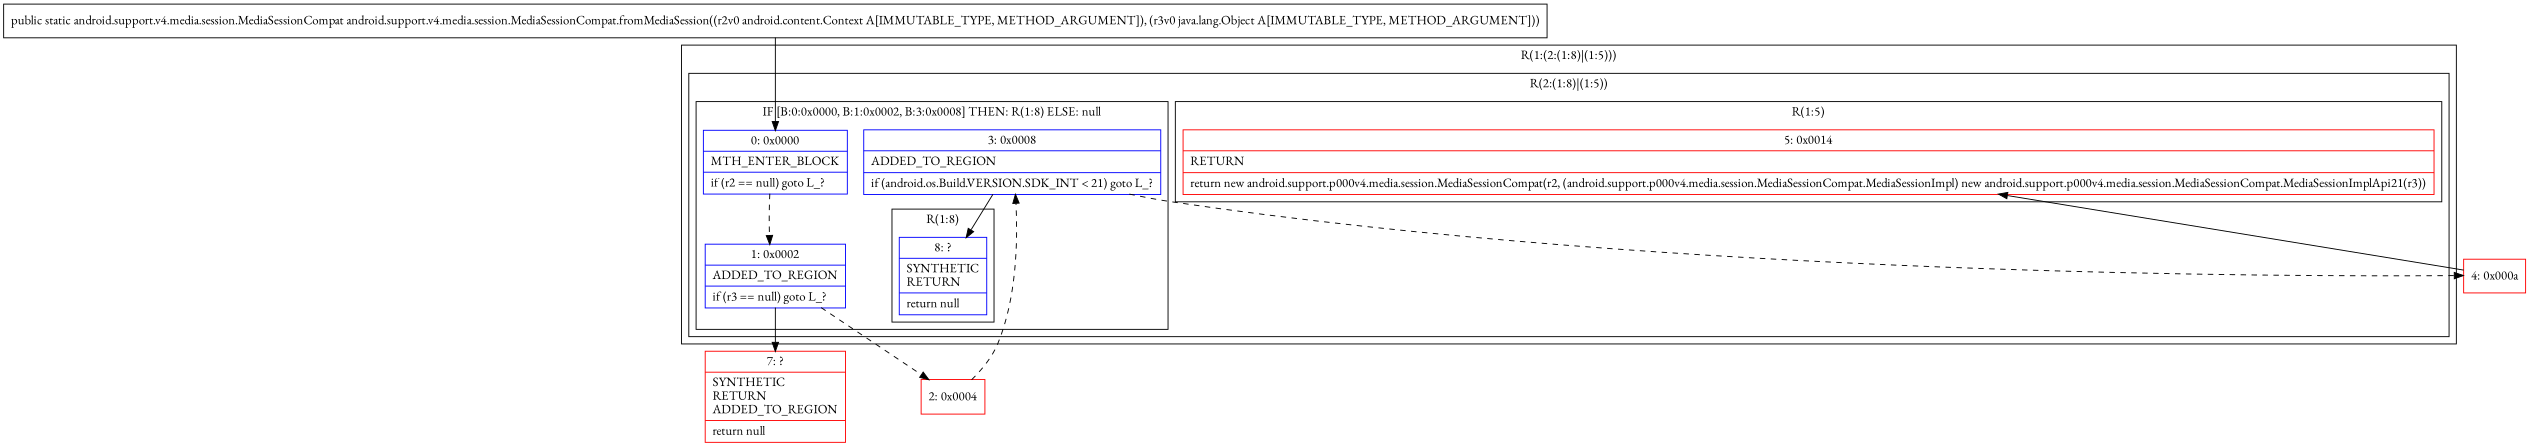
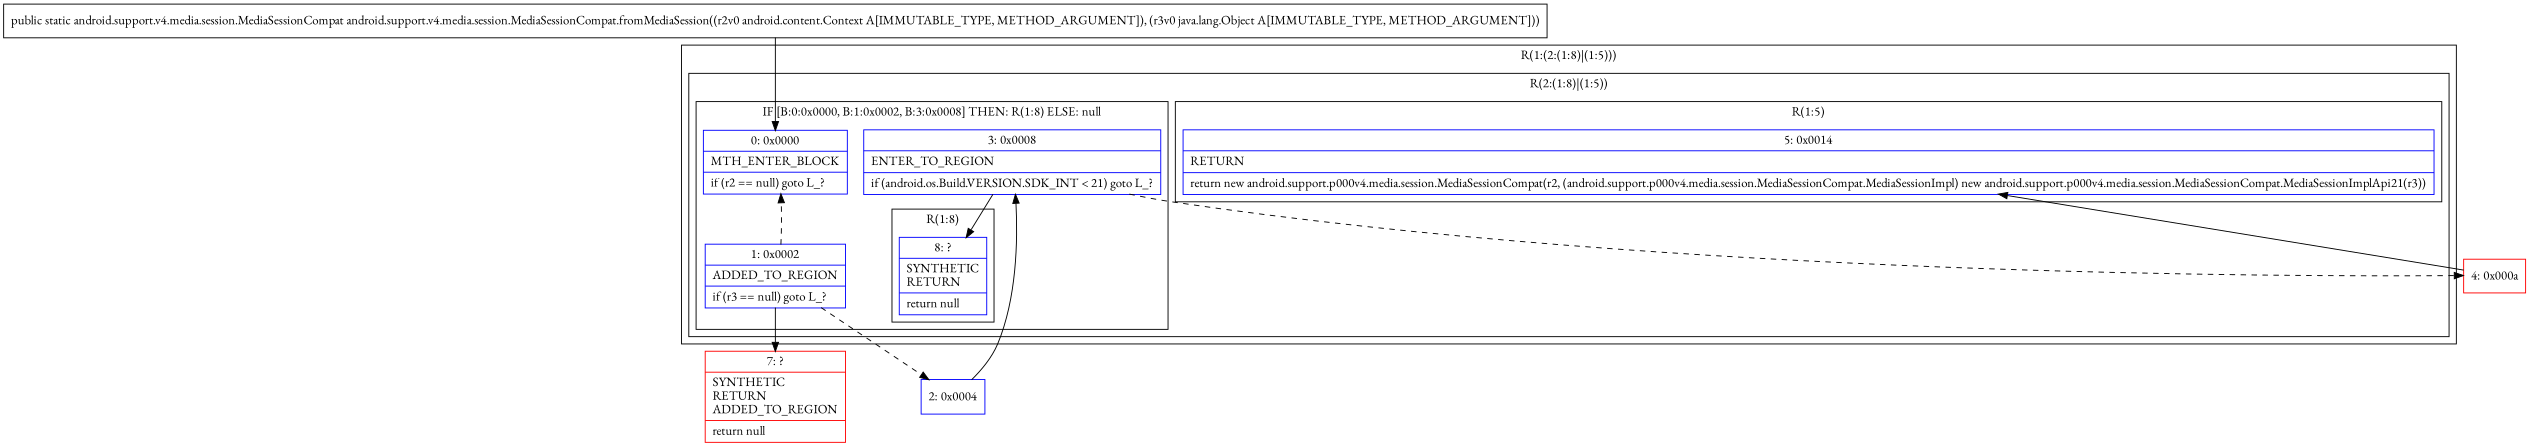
node "3: 0x0008": text "ADDED_TO_REGION" -> "ENTER_TO_REGION"
node "5: 0x0014": color red -> blue
edge "0: 0x0000" -> "1: 0x0002": reversed
edge "2: 0x0004" -> "3: 0x0008": style dashed -> solid
node "2: 0x0004": color red -> blue
